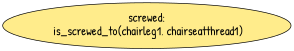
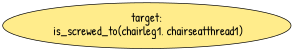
node "screwed: is_screwed_to(chairleg1, chairseatthread1)": label "screwed: is_screwed_to(chairleg1, chairseatthread1)" -> "target: is_screwed_to(chairleg1, chairseatthread1)"
